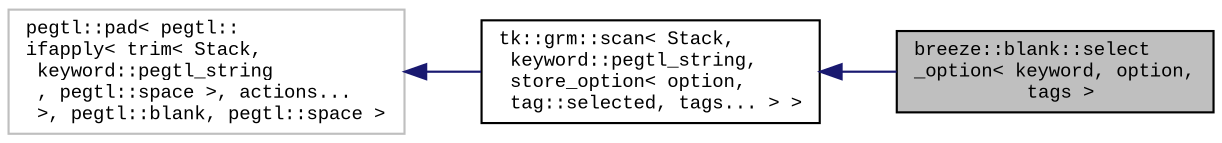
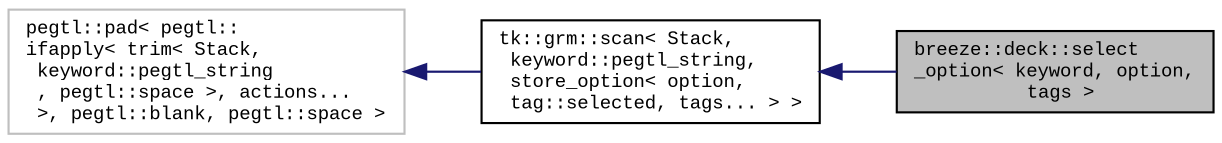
node "breeze::blank::select _option< keyword, option, tags >": label "breeze::blank::select _option< keyword, option, tags >" -> "breeze::deck::select _option< keyword, option, tags >"
